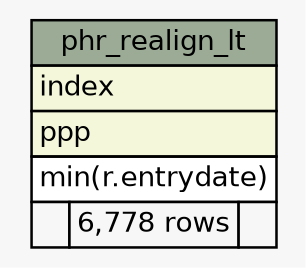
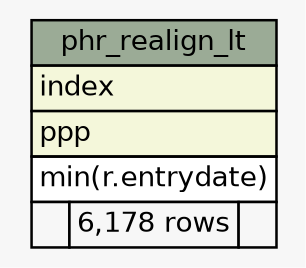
node "phr_realign_lt": text "6,778 rows" -> "6,178 rows"
